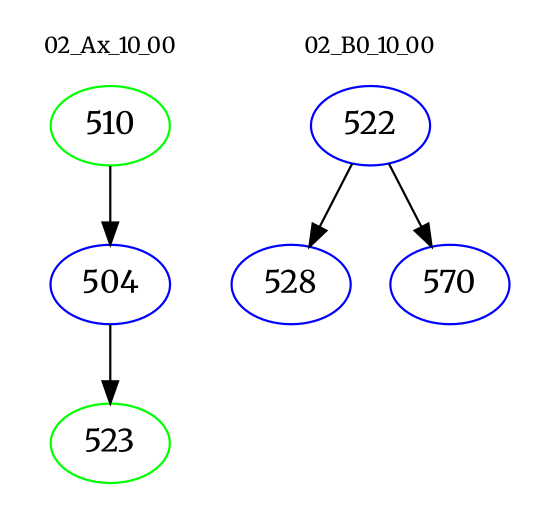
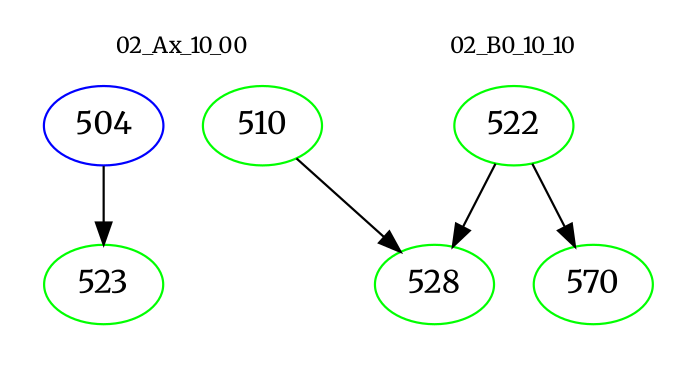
cluster "02_B0_10_00": label "02_B0_10_00" -> "02_B0_10_10"
node "522": color blue -> green
edge "510" -> "504": now "510" -> "528"
node "528": color blue -> green
node "570": color blue -> green
